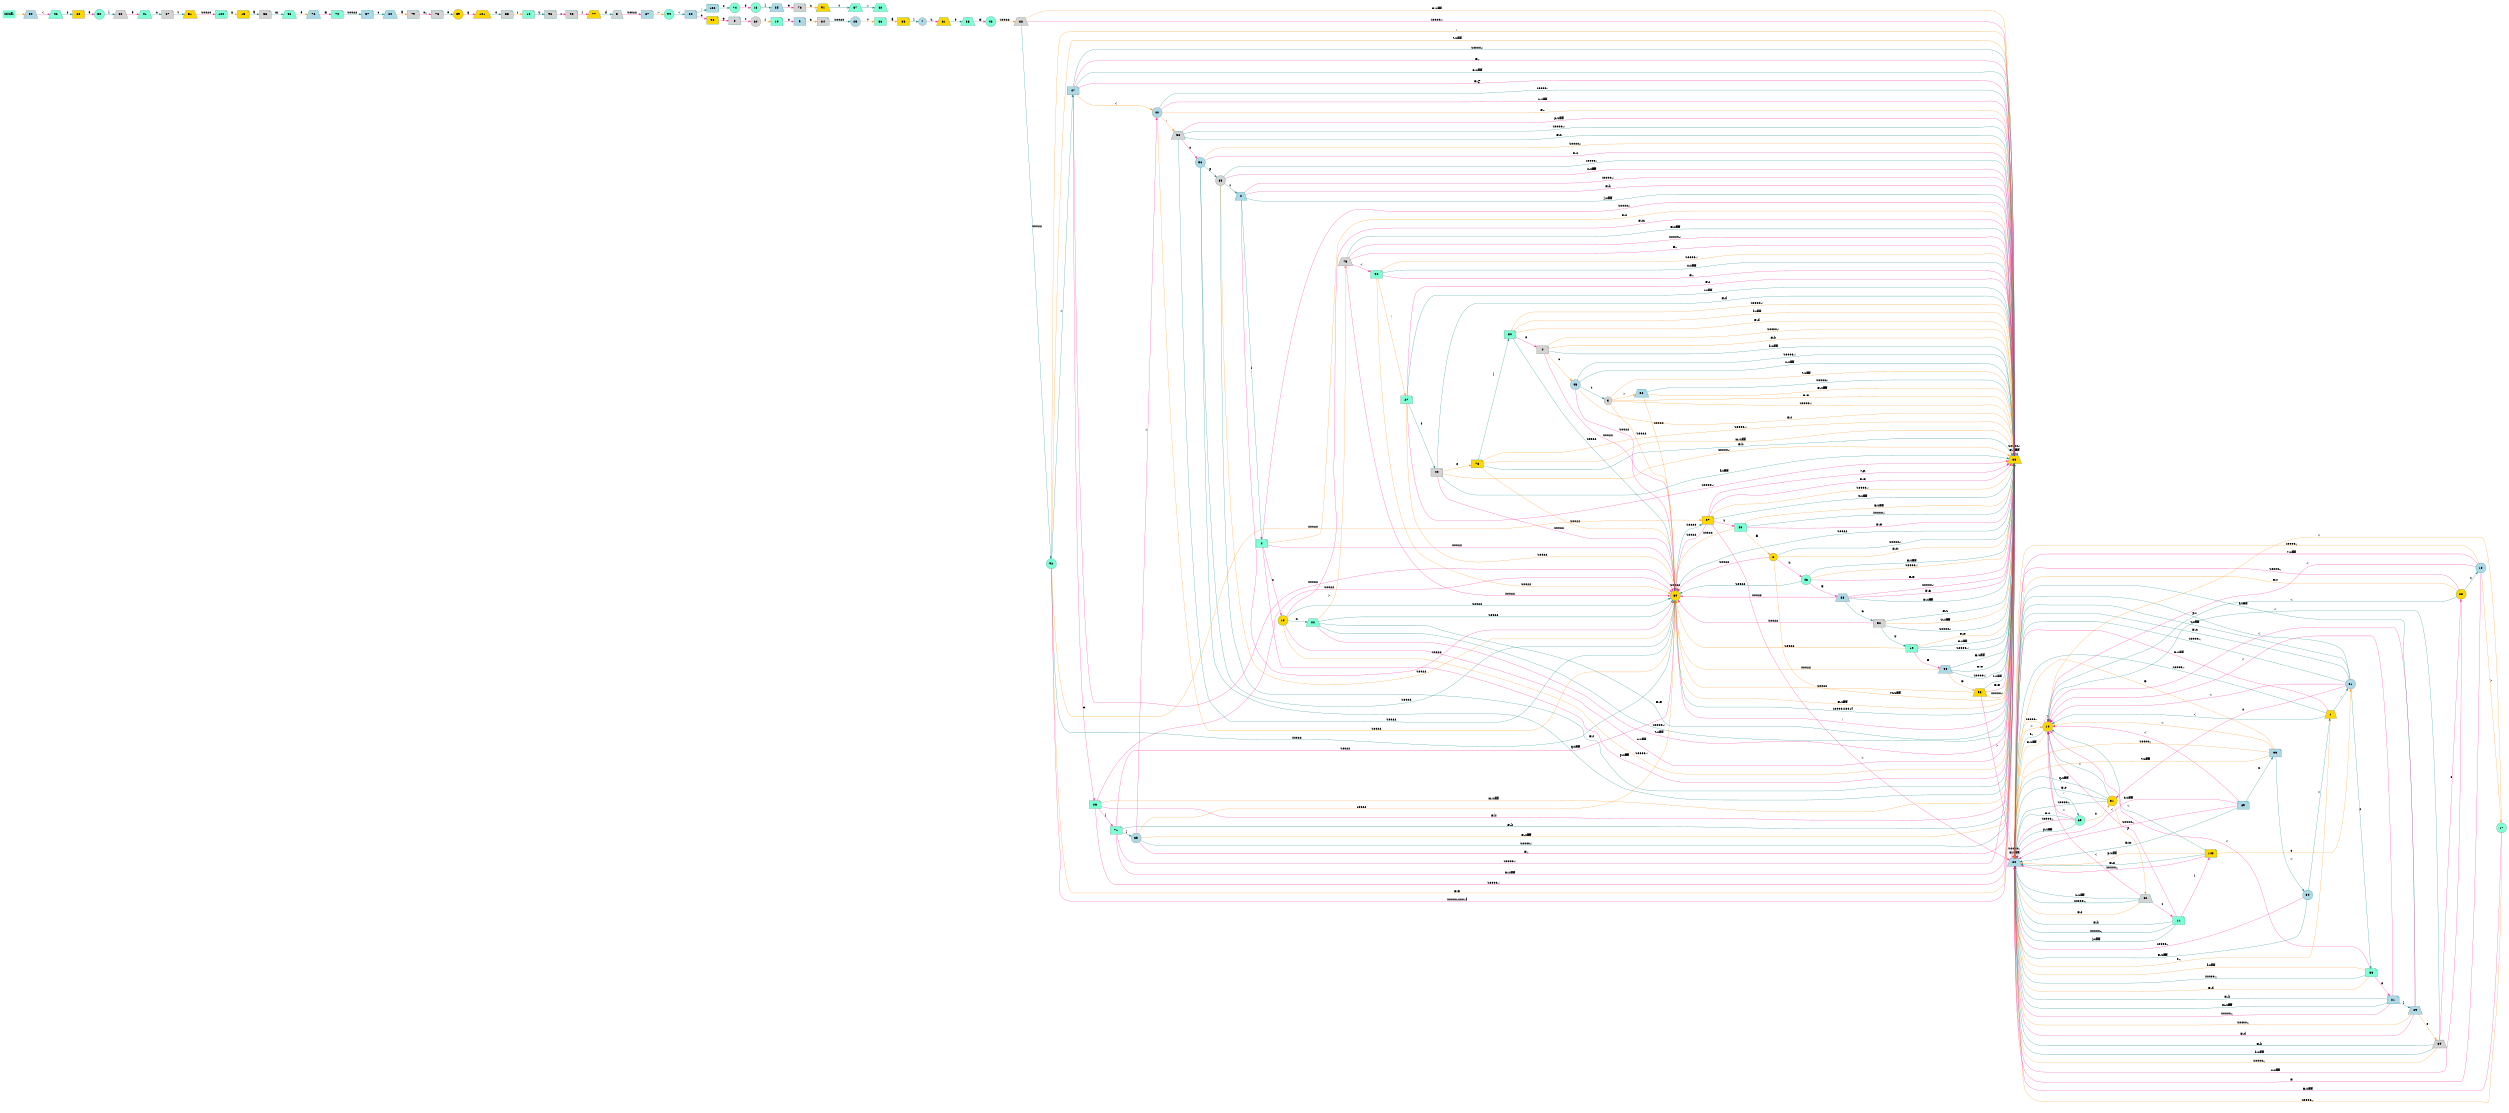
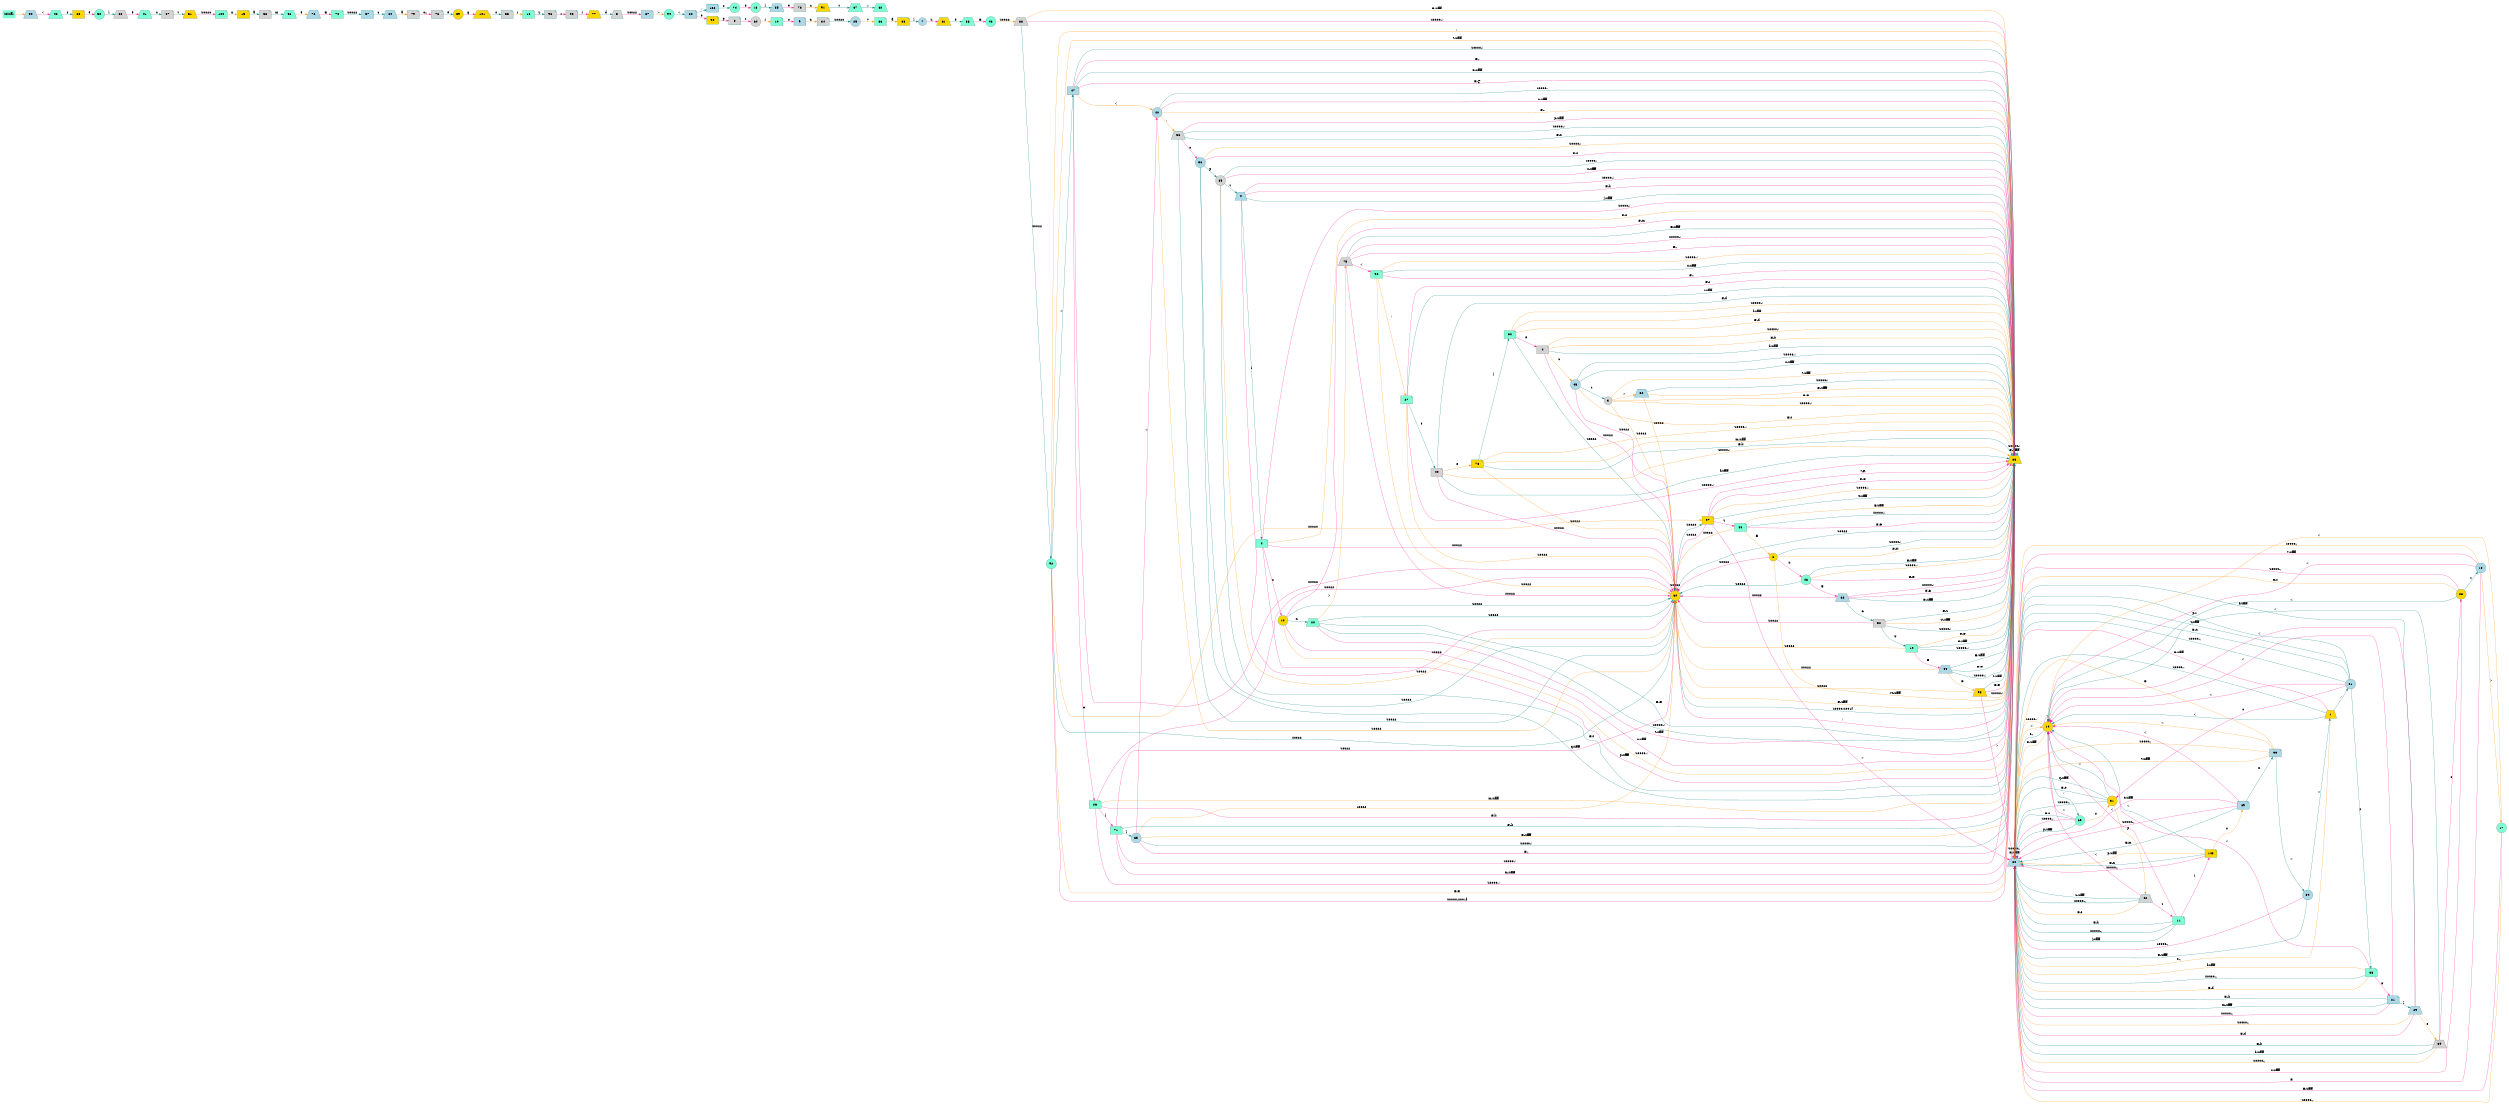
edge "143" -> "81": now "143" -> "89"
